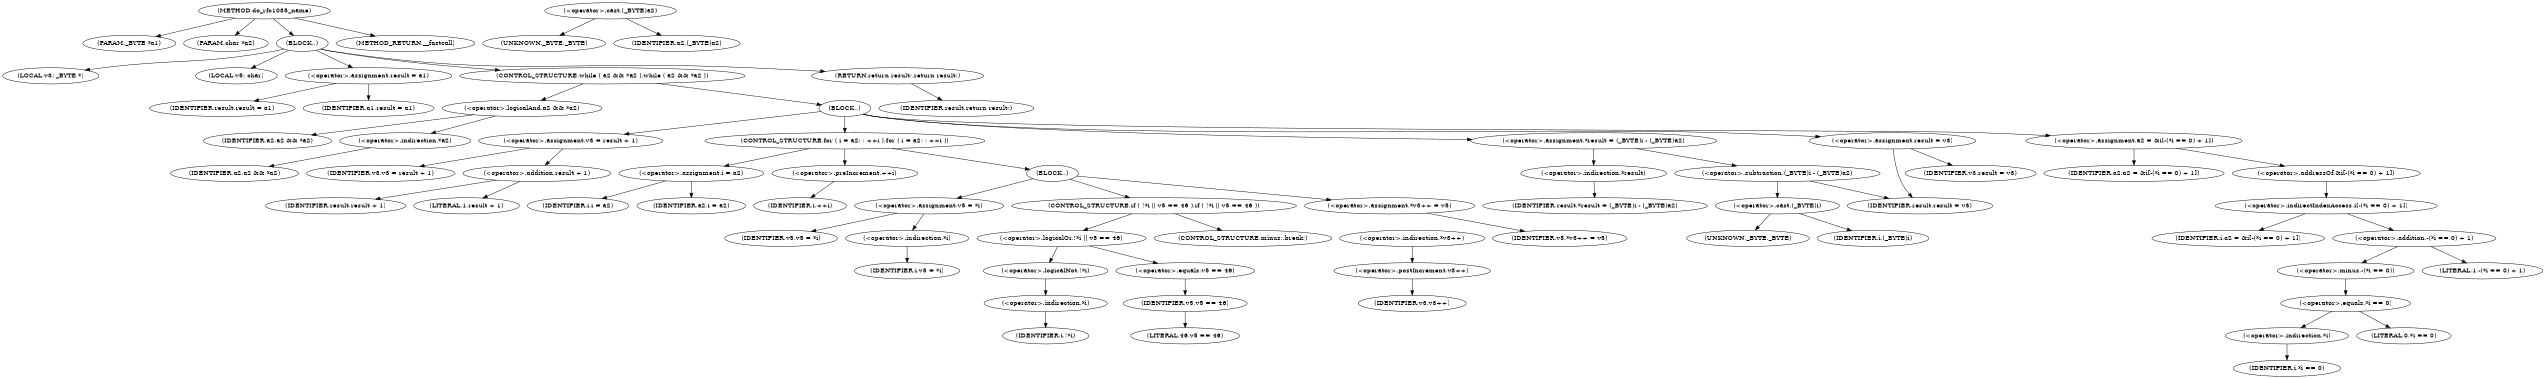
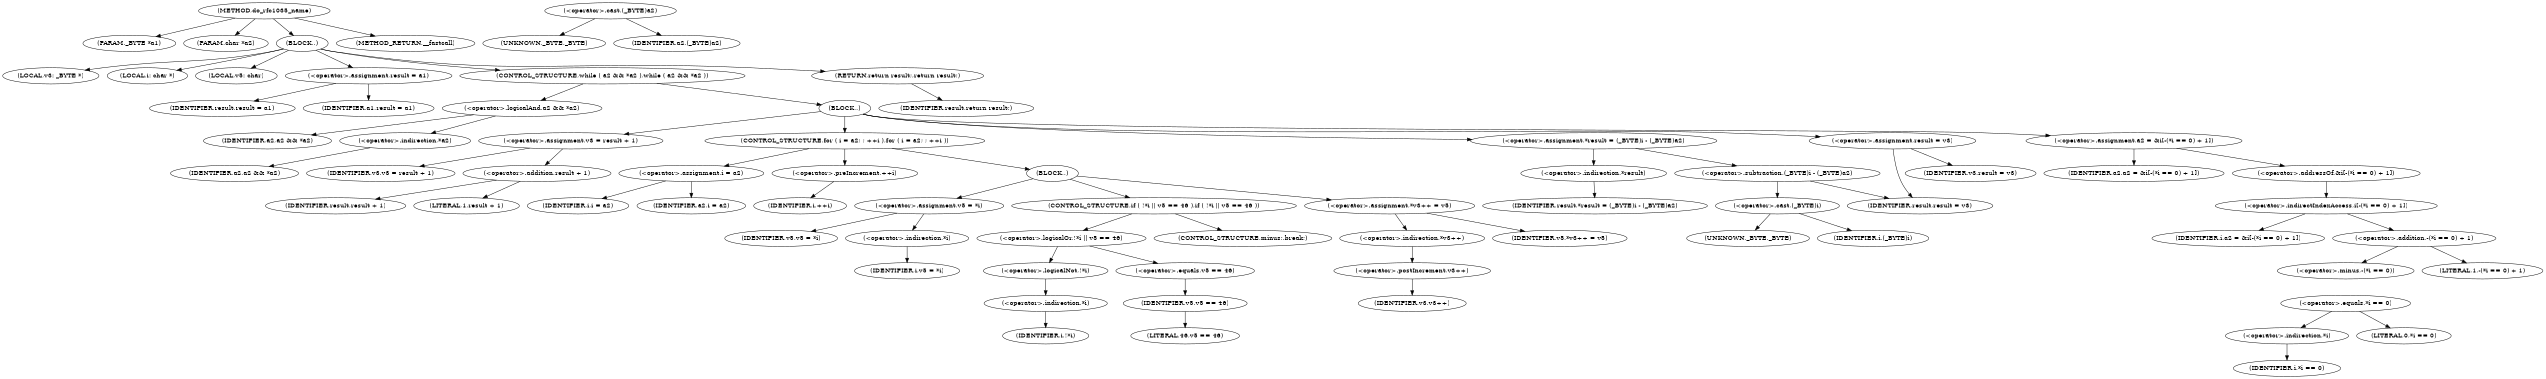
node "(LOCAL,i: char *)": added
edge "(<operator>.assignment,*v3++ = v5)" -> "(<operator>.indirection,*v3++)": added
edge "(<operator>.minus,-(*i == 0))" -> "(<operator>.equals,*i == 0)": removed
